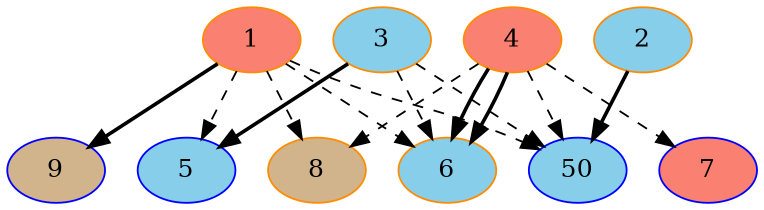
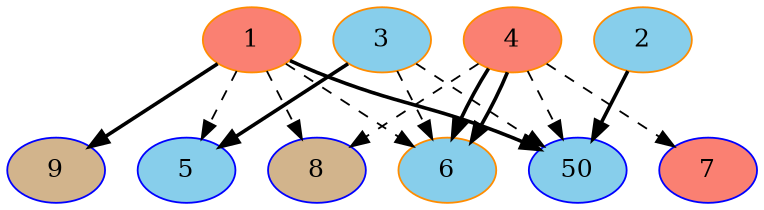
edge "1" -> "50": style dashed -> bold
node "8": color darkorange -> blue
